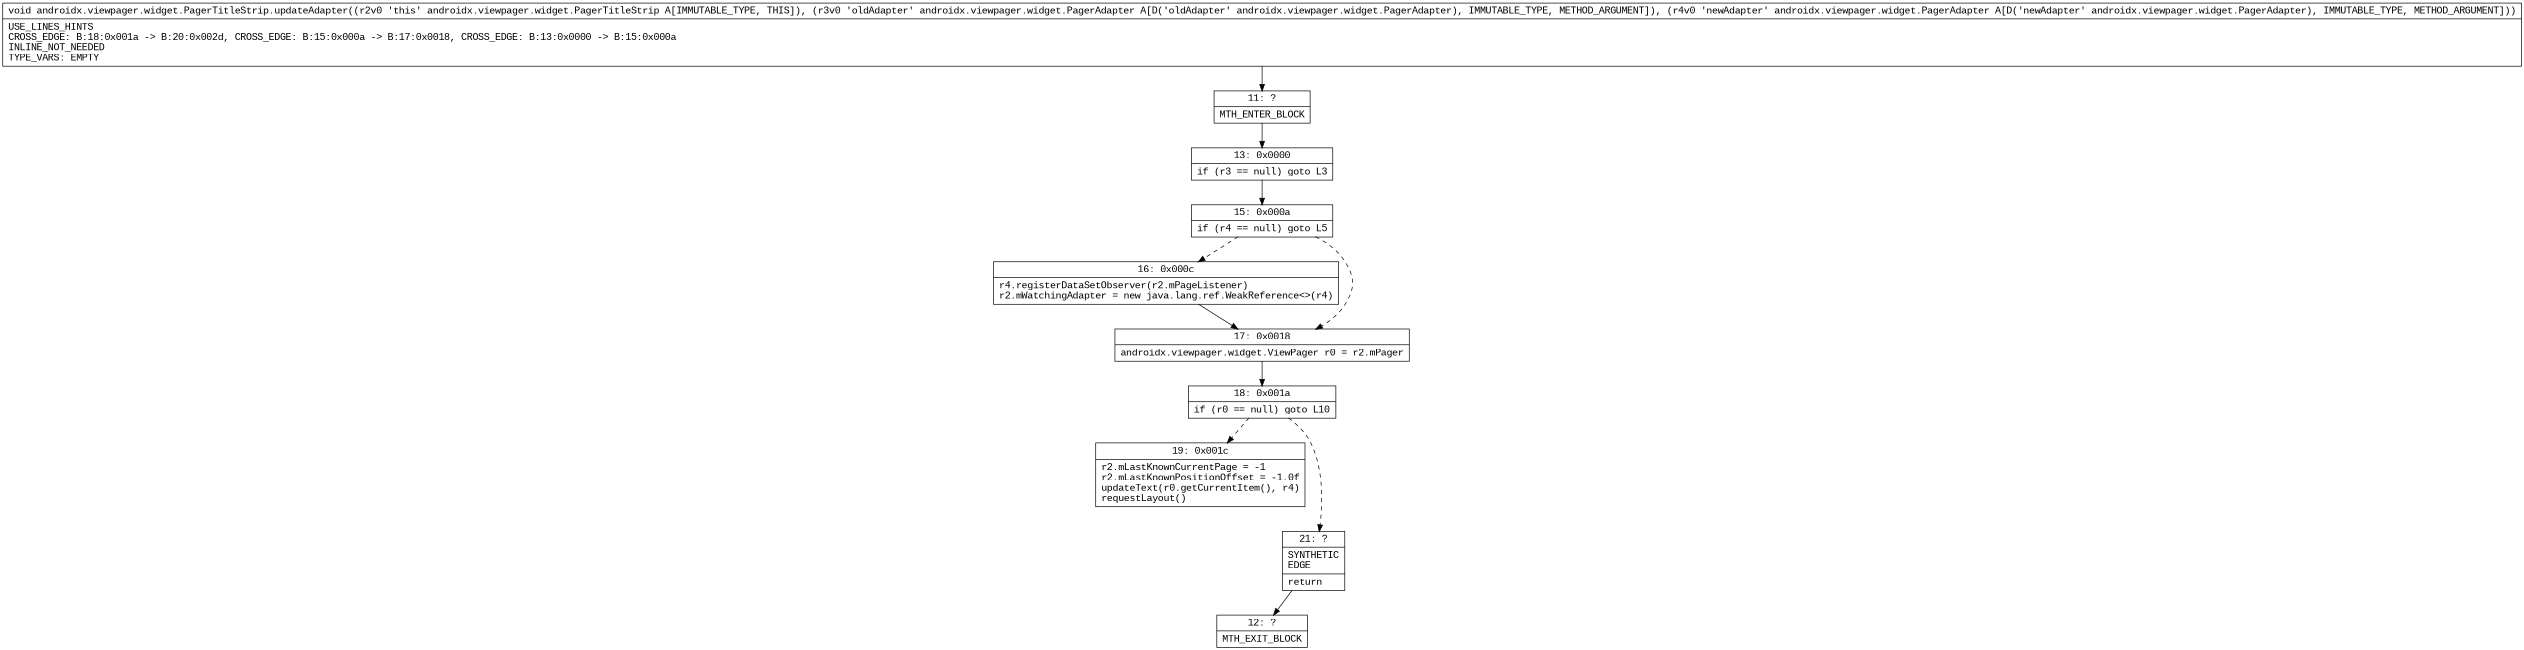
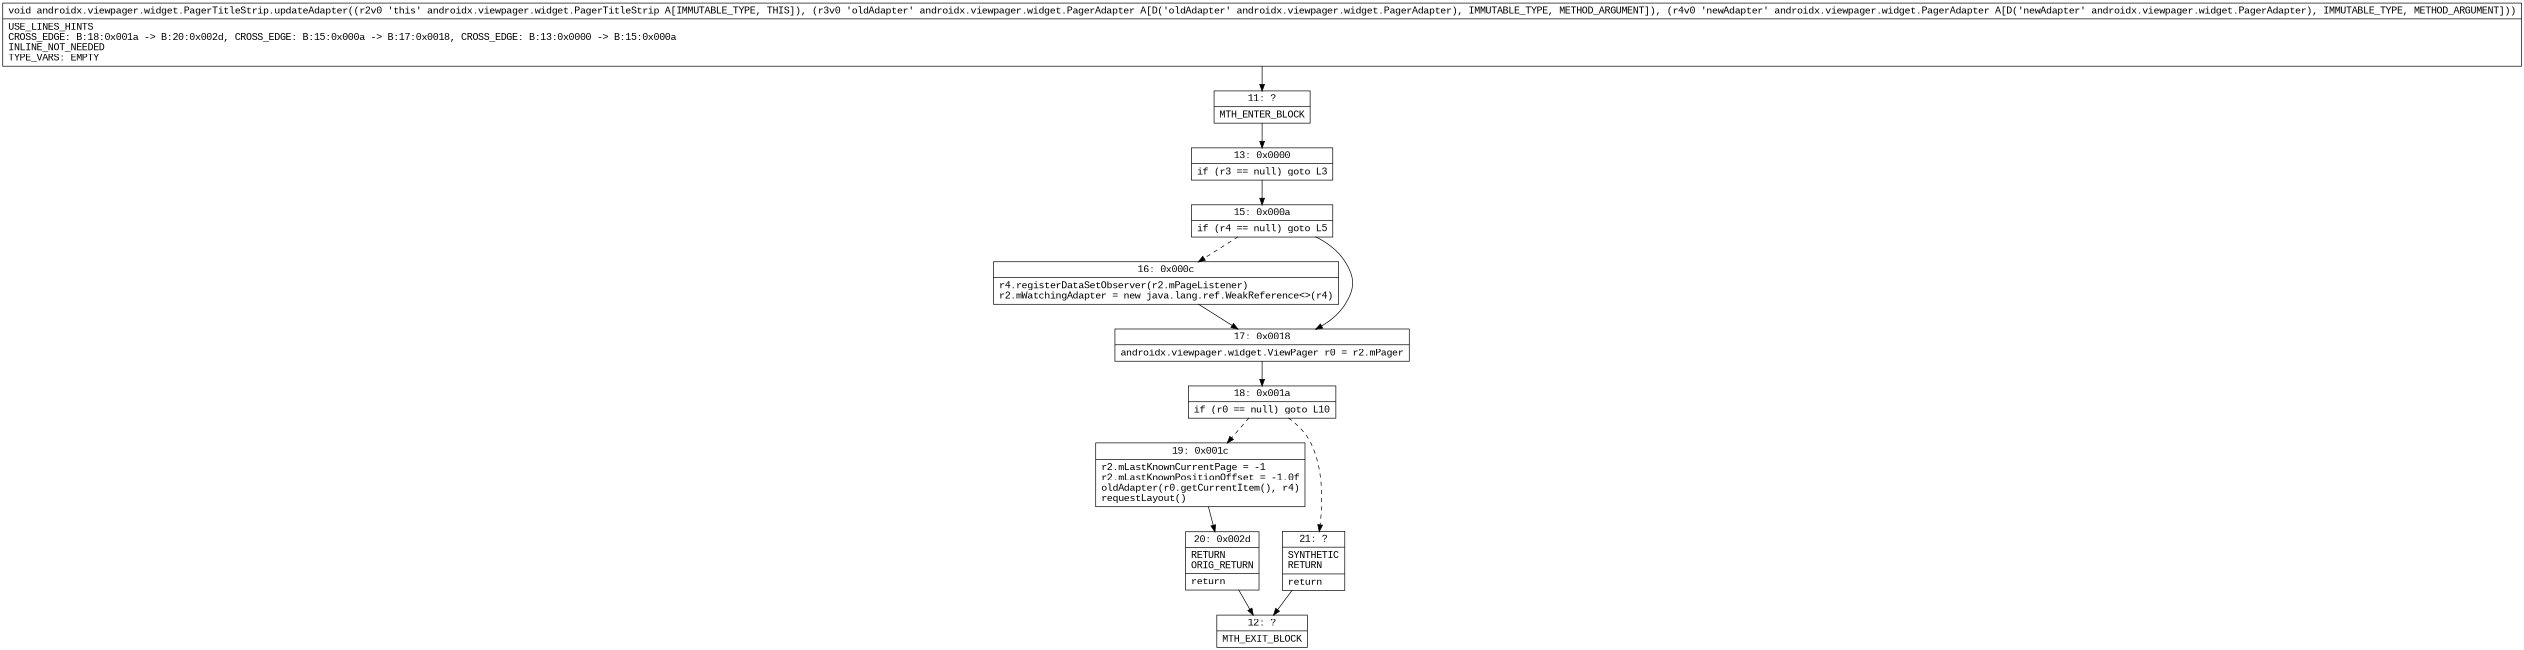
edge "15: 0x000a" -> "17: 0x0018": style dashed -> solid
node "19: 0x001c": text "updateText(r0.getCurrentItem(), r4)" -> "oldAdapter(r0.getCurrentItem(), r4)"
node "20: 0x002d": added
node "21: ?": text "EDGE" -> "RETURN"
